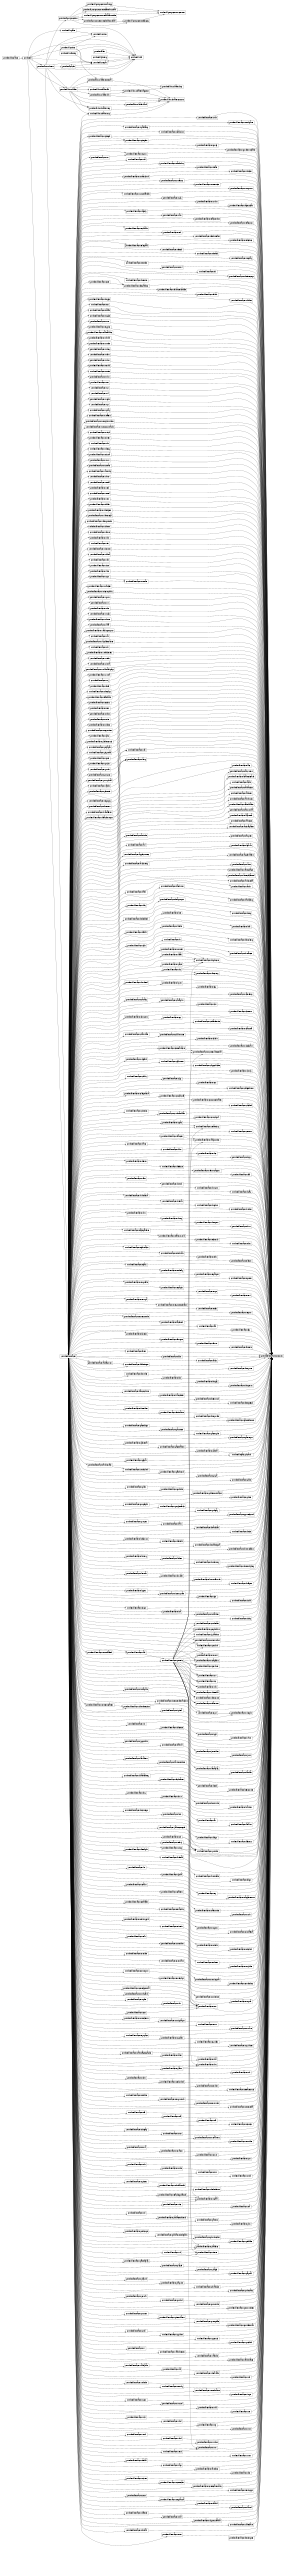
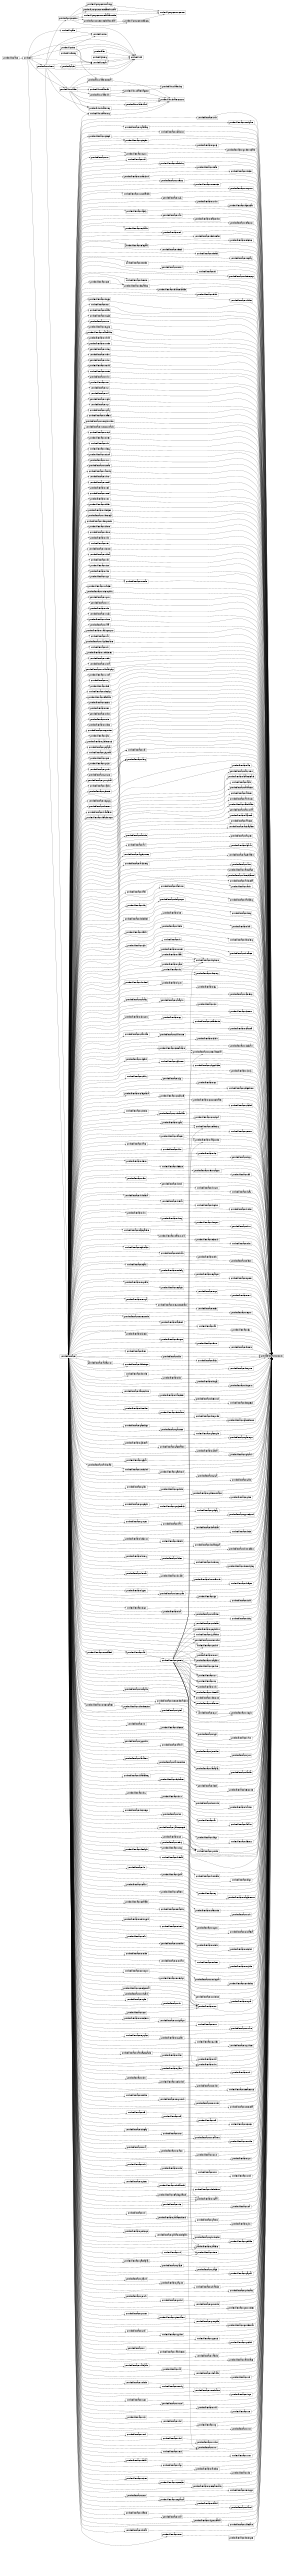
node "redtube_dl.extractor.videott": label "redtube_dl.extractor.videott" -> "youtube_dl.extractor.videott"
node "youtube_dl.elpais.gdcvault": label "youtube_dl.elpais.gdcvault" -> "youtube_dl.extractor.gdcvault"
